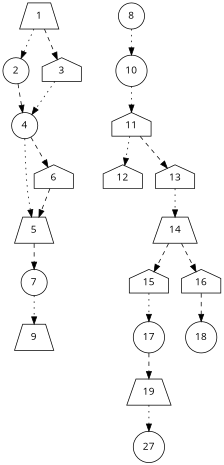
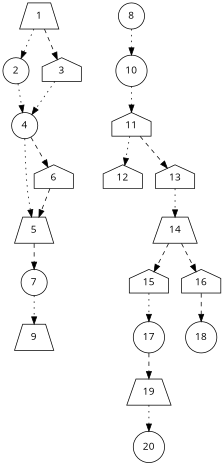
edge "2" -> "4": style dashed -> dotted
node "27": label "27" -> "20"
